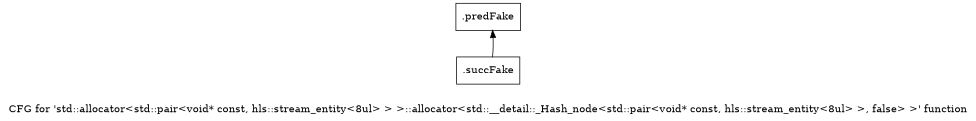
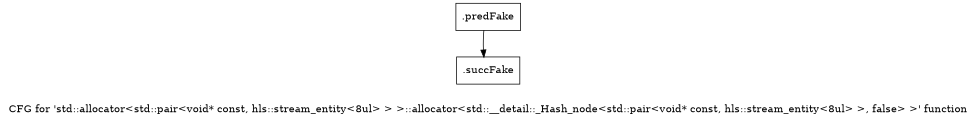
edge ".succFake" -> ".predFake": reversed
